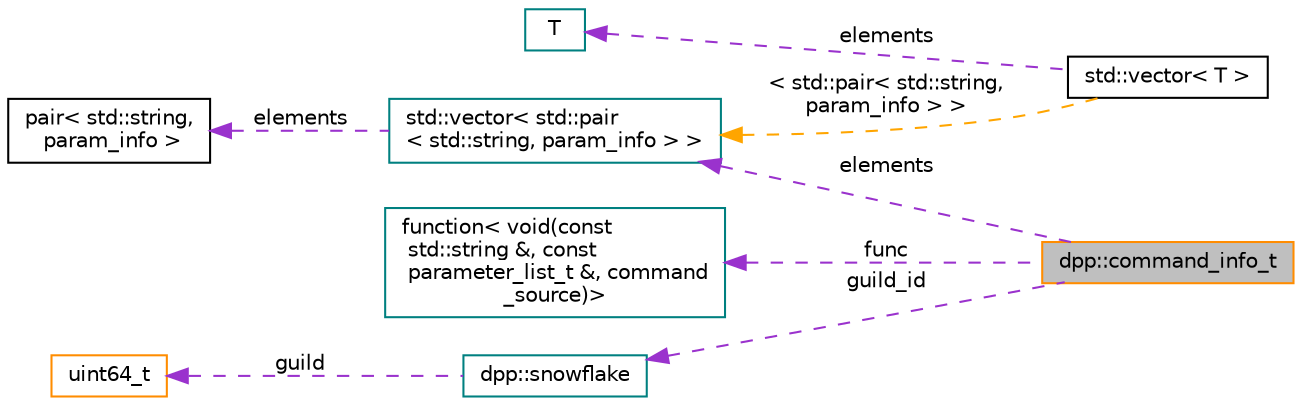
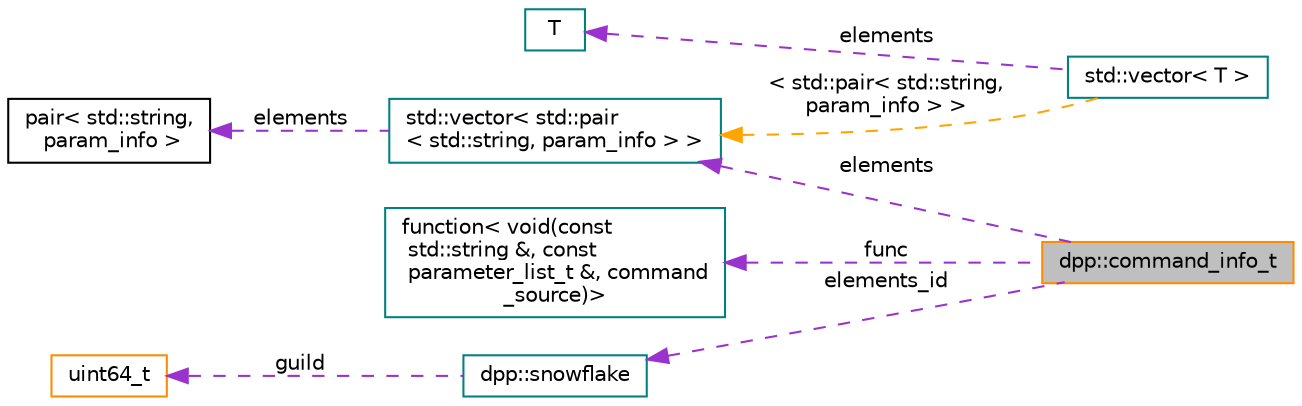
node "std::vector< T >": color black -> teal
edge "dpp::command_info_t" -> "dpp::snowflake": label " guild_id" -> " elements_id"
